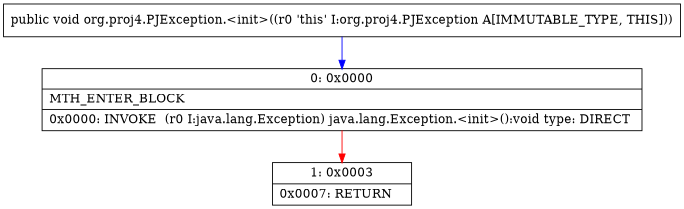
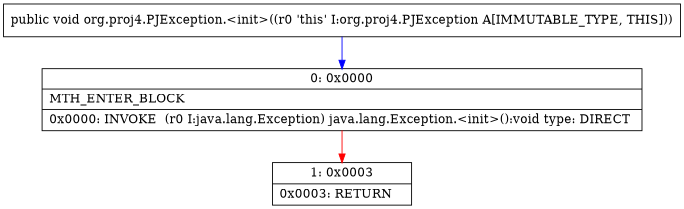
node "1: 0x0003": text "0x0007: RETURN" -> "0x0003: RETURN"
